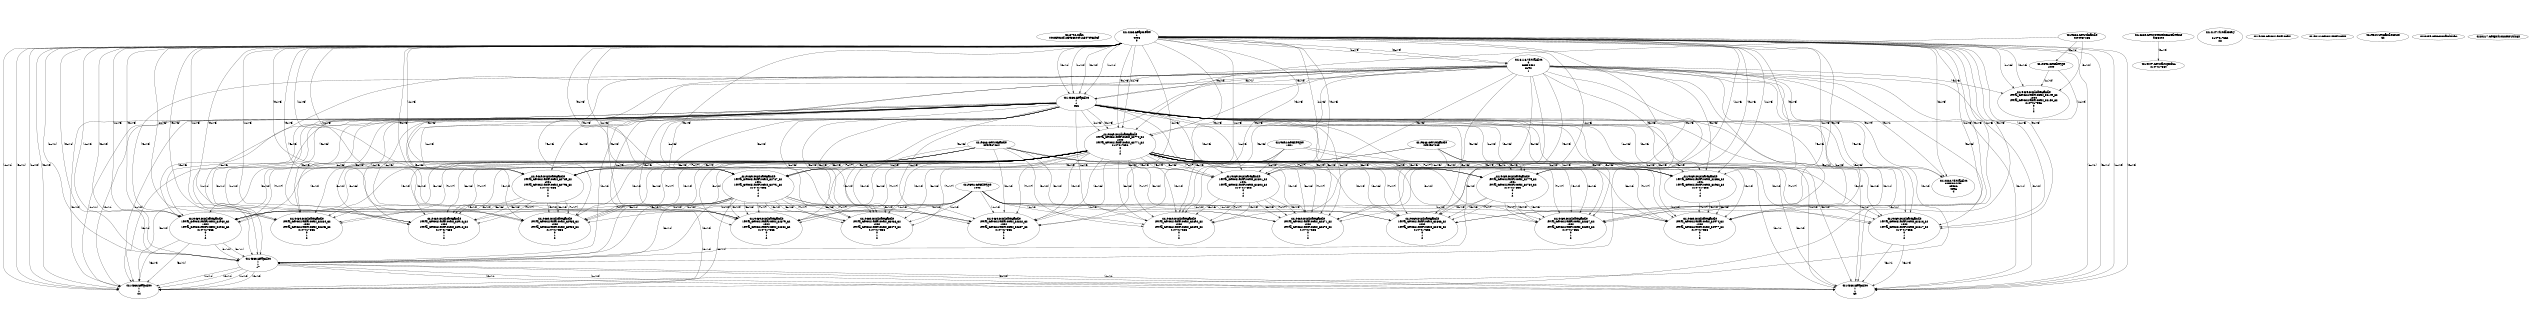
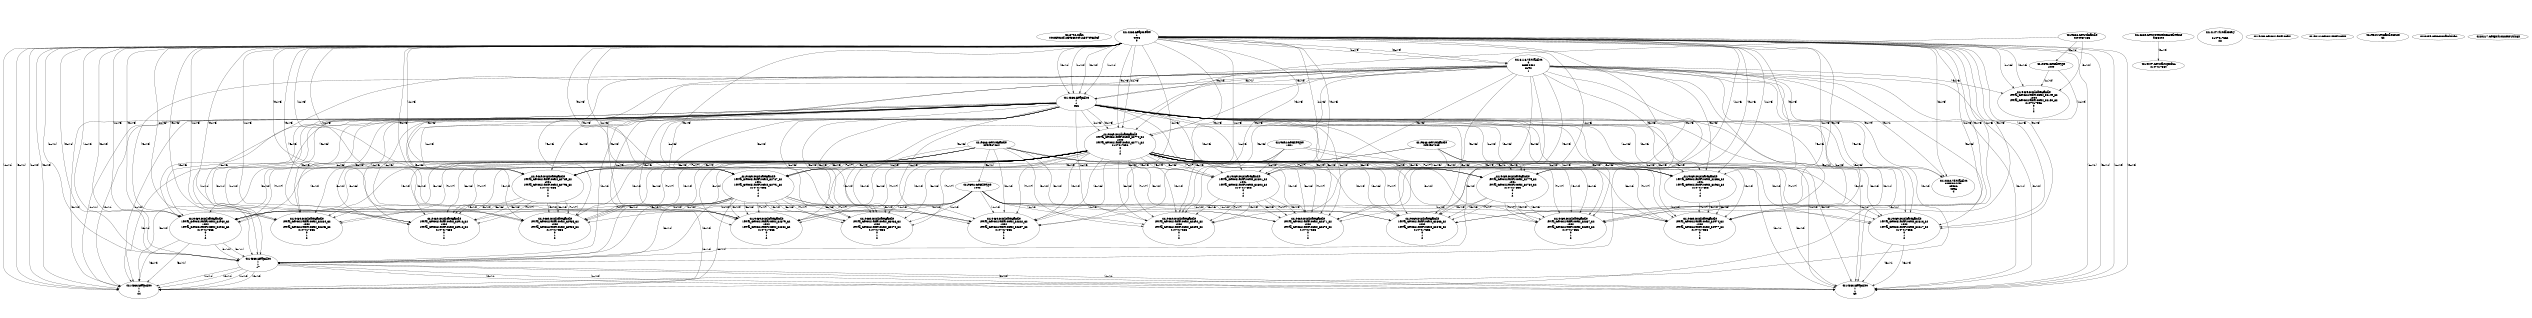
edge "4219368.GetStdHandle 4294967284" -> "4219392.GetFileType 1002": added, label "(0-->1)"
